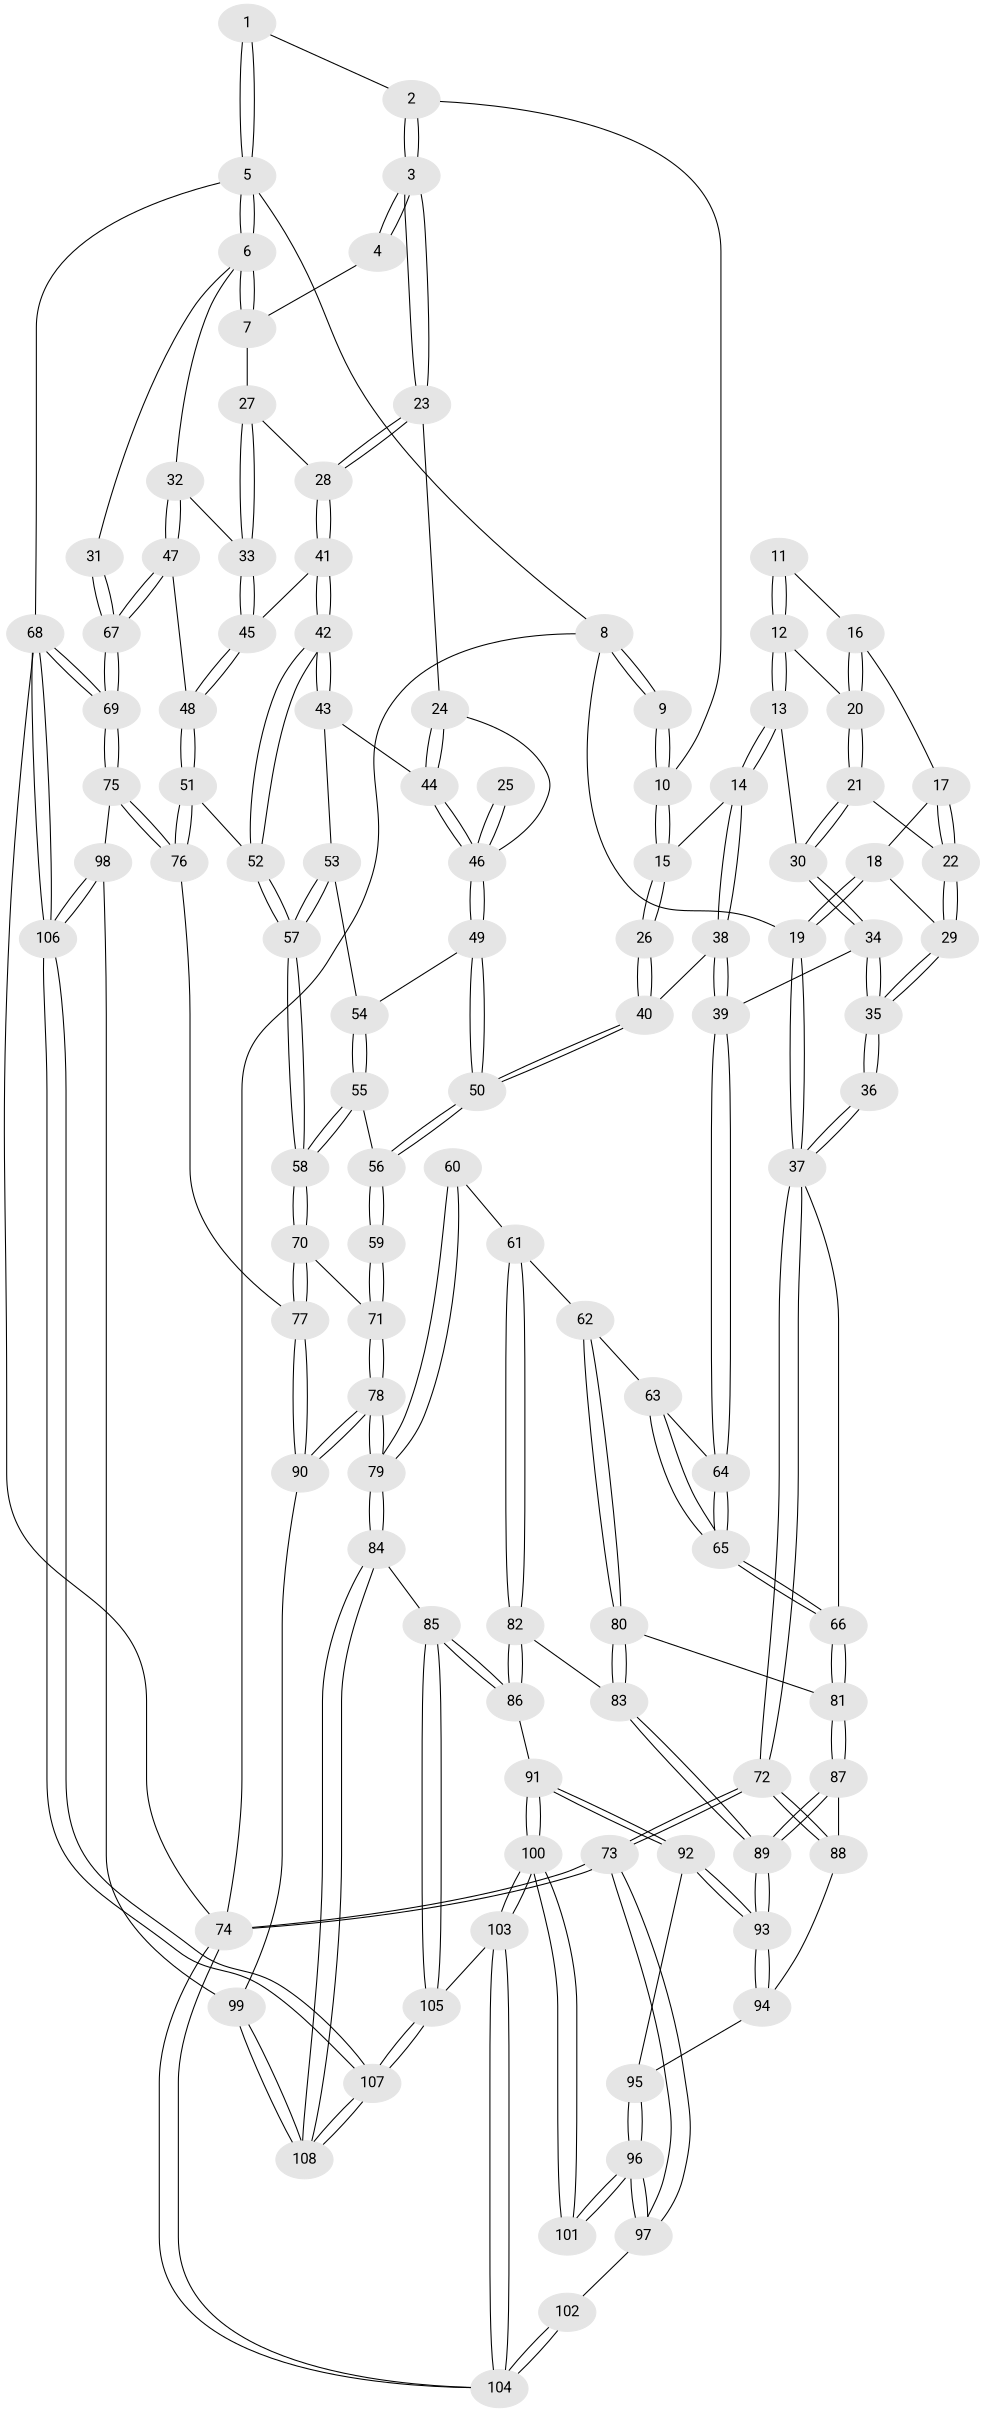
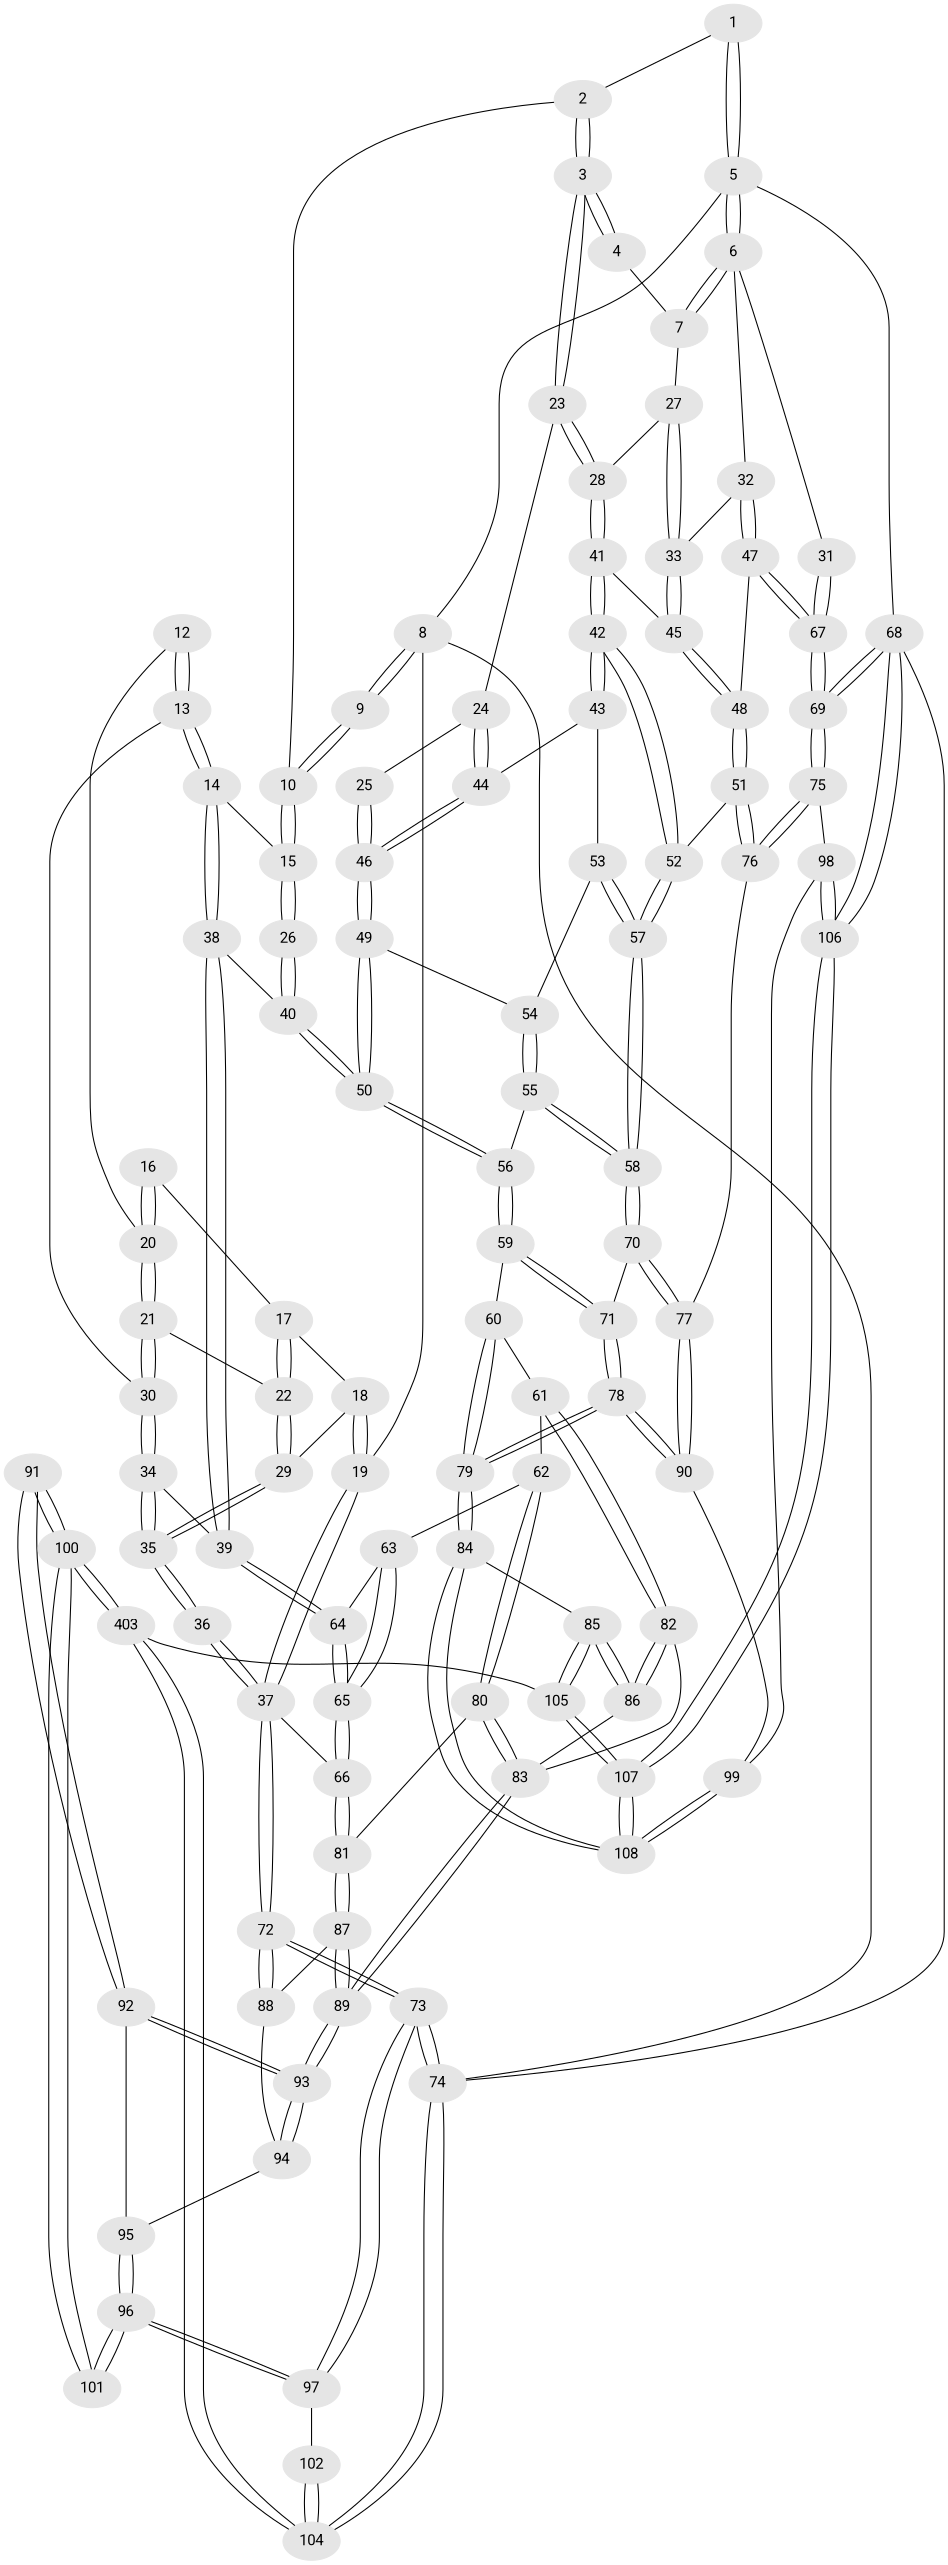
node "11": removed
edge "24" -- "46": now "24" -- "25"
edge "59" -- "60": added
edge "86" -- "91": now "86" -- "83"
node "103": label "103" -> "403"
